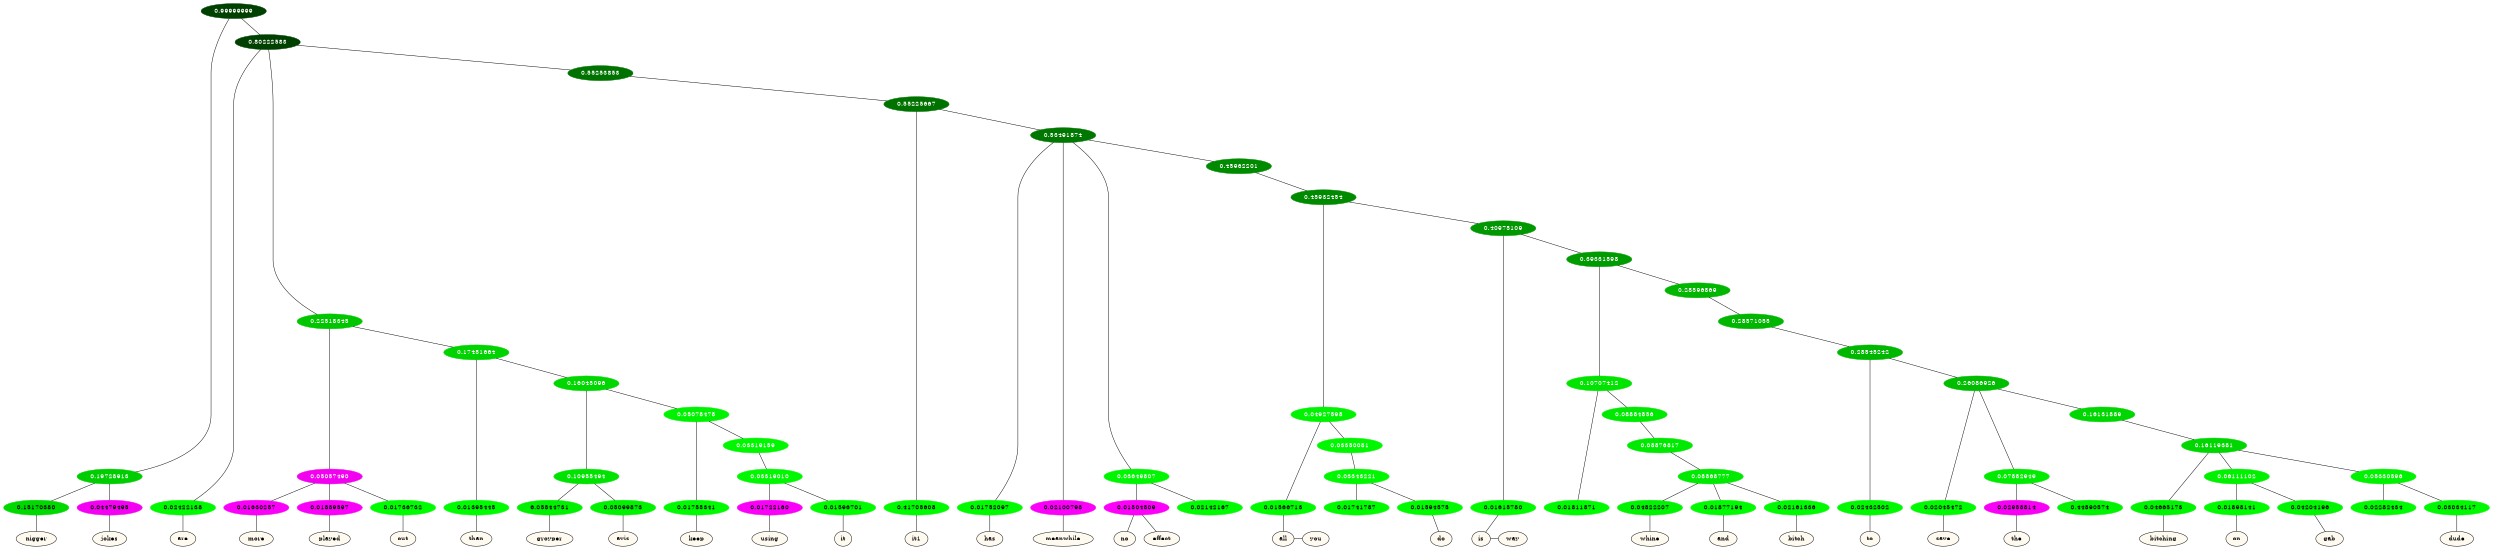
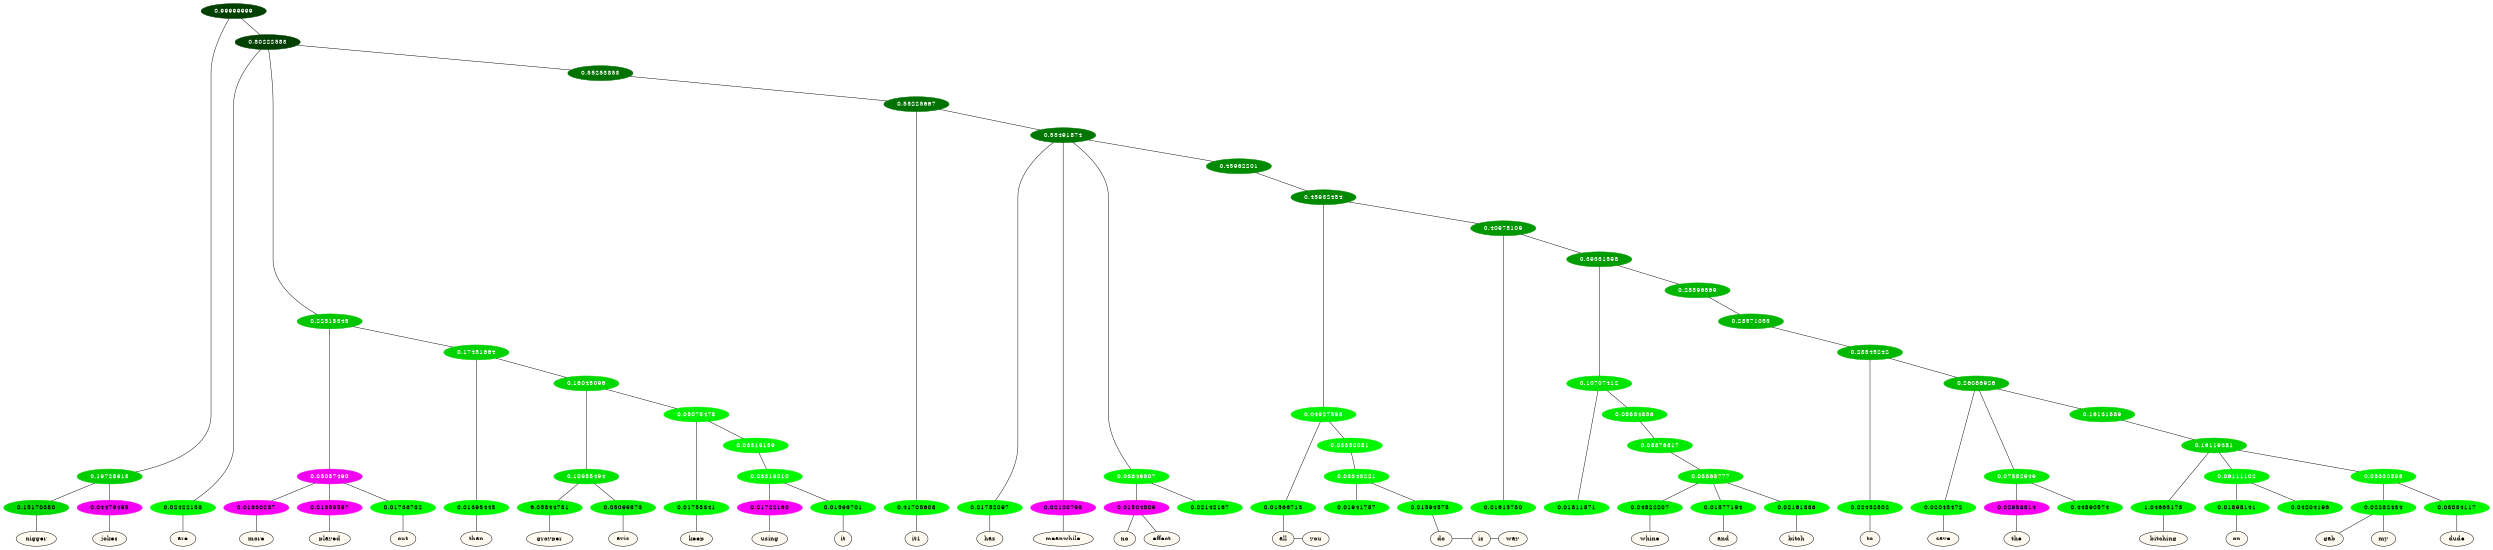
node "0.01741787": label "0.01741787" -> "0.01941787"
node "0.04665173": label "0.04665173" -> "1.04665173"
edge "0.04204196" -- "gab": now "0.02282434" -- "gab"
edge "0.01615780" -- "is": now "do" -- "is"
node "my": added
